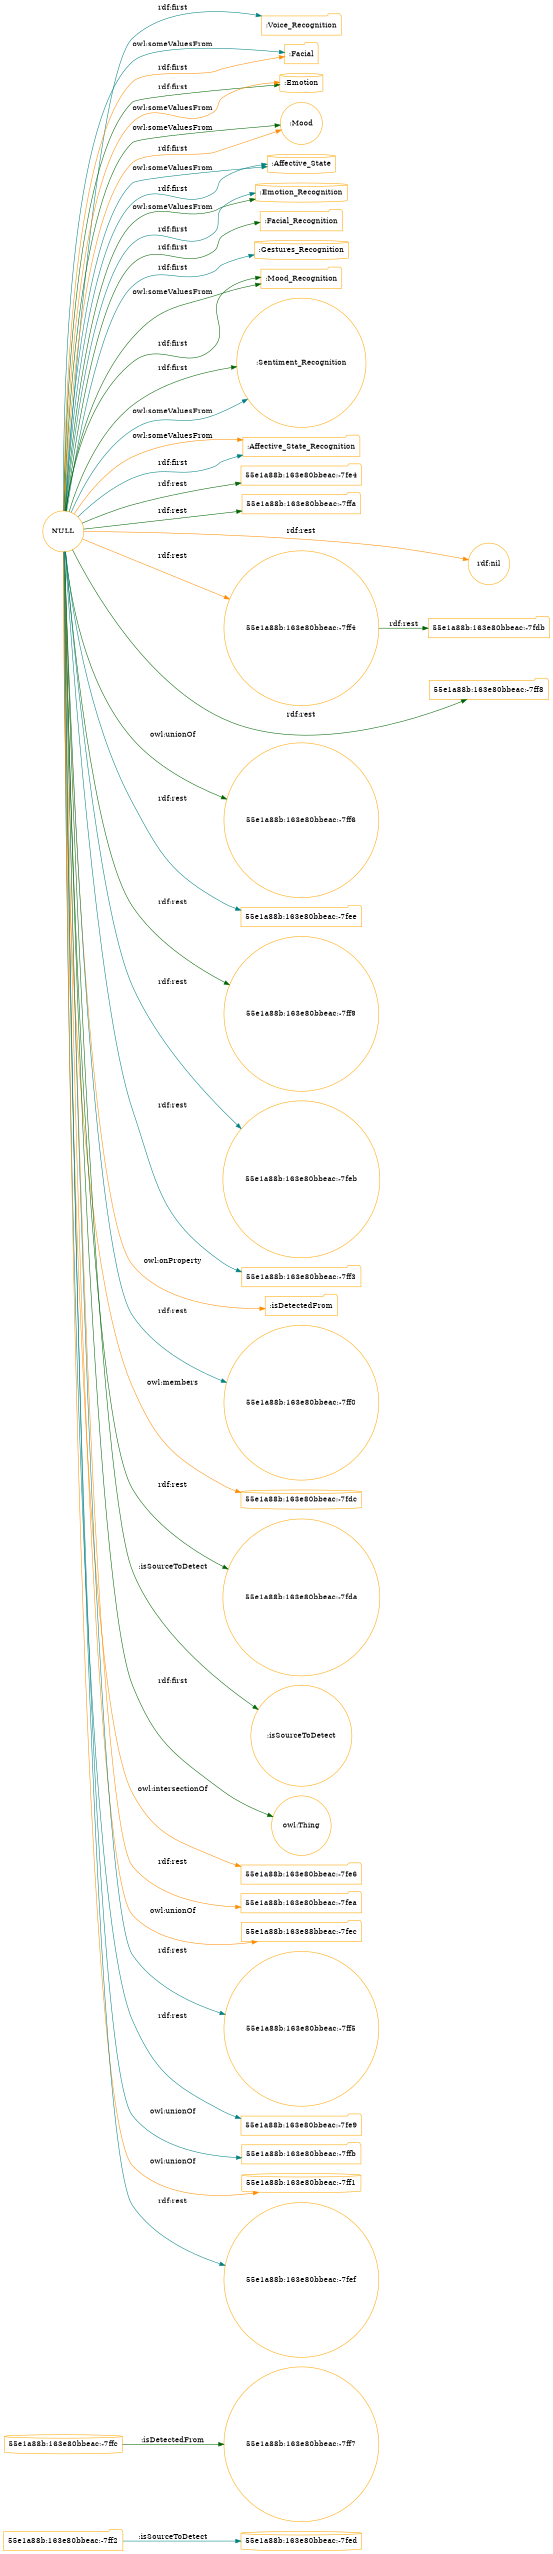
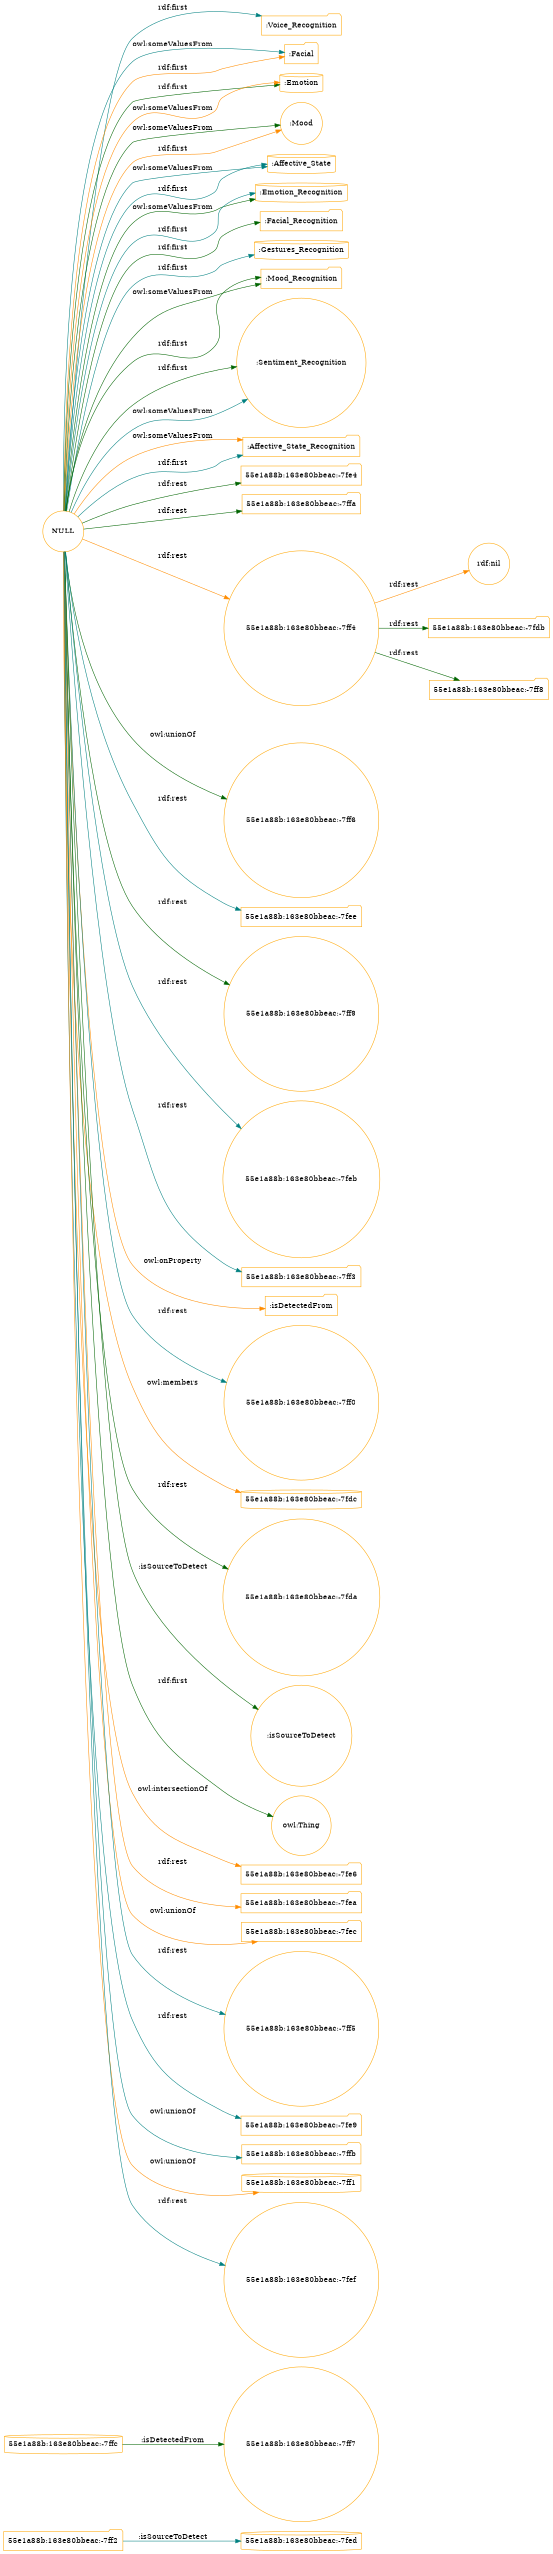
edge "NULL" -> "rdf:nil": now "55e1a88b:163e80bbeac:-7ff4" -> "rdf:nil"
edge "NULL" -> "55e1a88b:163e80bbeac:-7ff8": now "55e1a88b:163e80bbeac:-7ff4" -> "55e1a88b:163e80bbeac:-7ff8"
node "55e1a88b:163e88bbeac:-7fec": label "55e1a88b:163e88bbeac:-7fec" -> "55e1a88b:163e80bbeac:-7fec"
